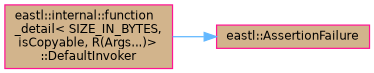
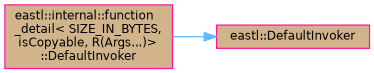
node "eastl::AssertionFailure": label "eastl::AssertionFailure" -> "eastl::DefaultInvoker"
